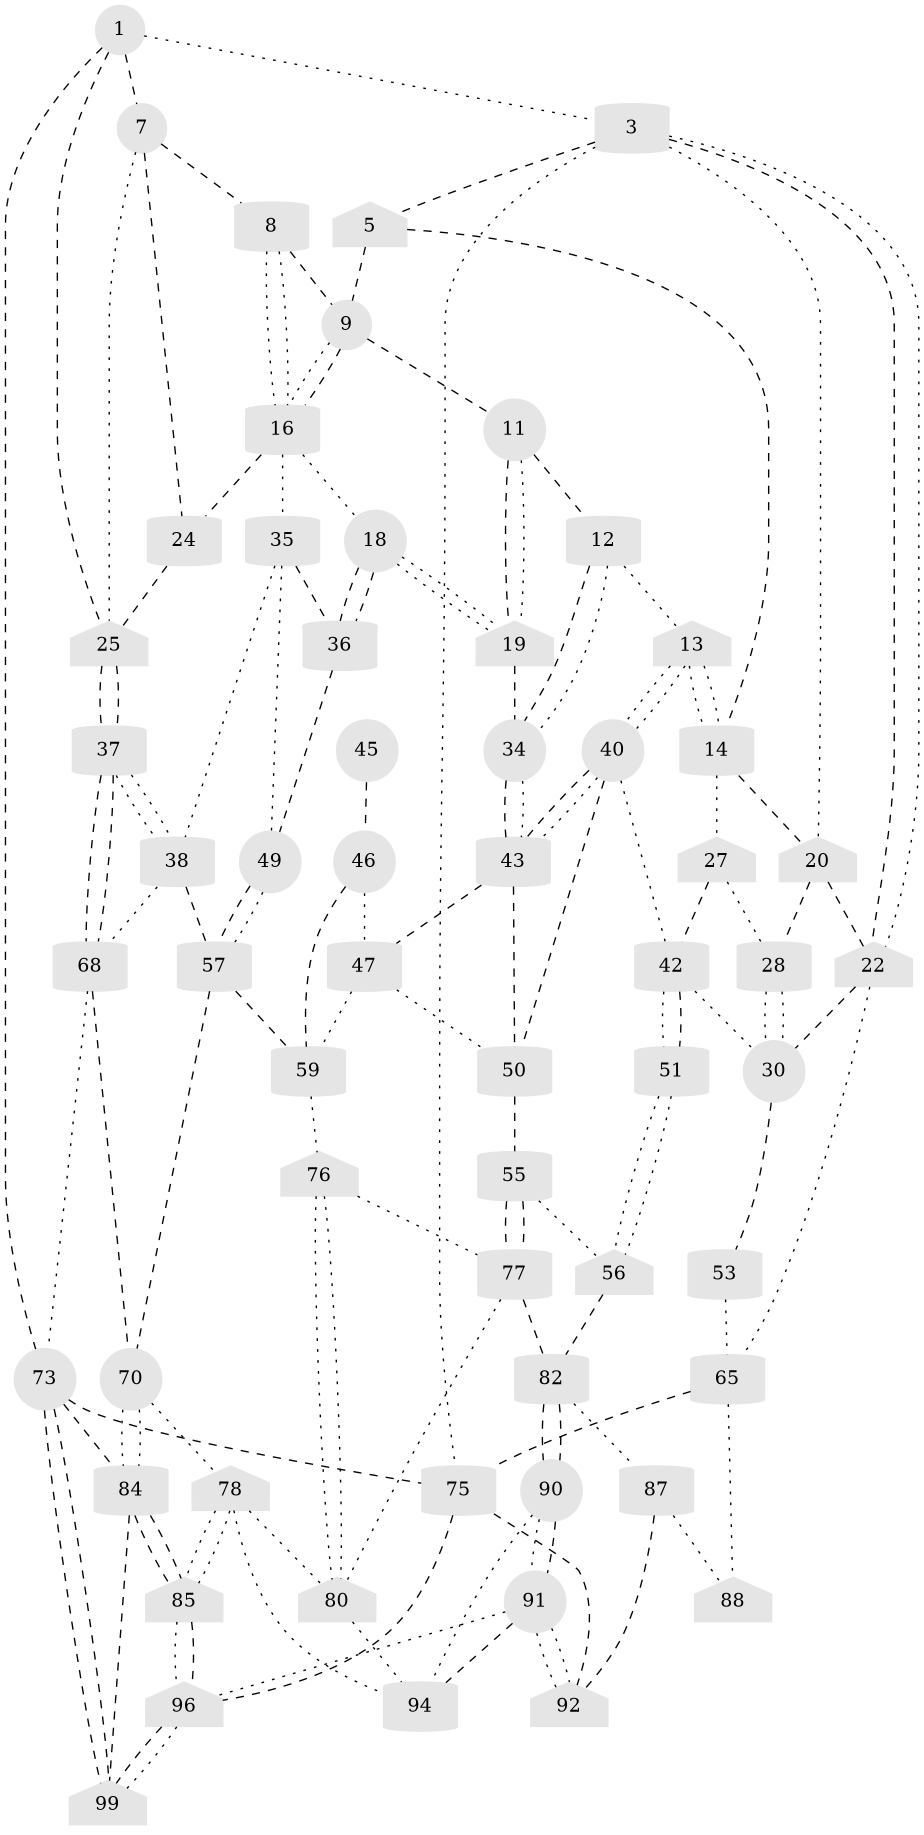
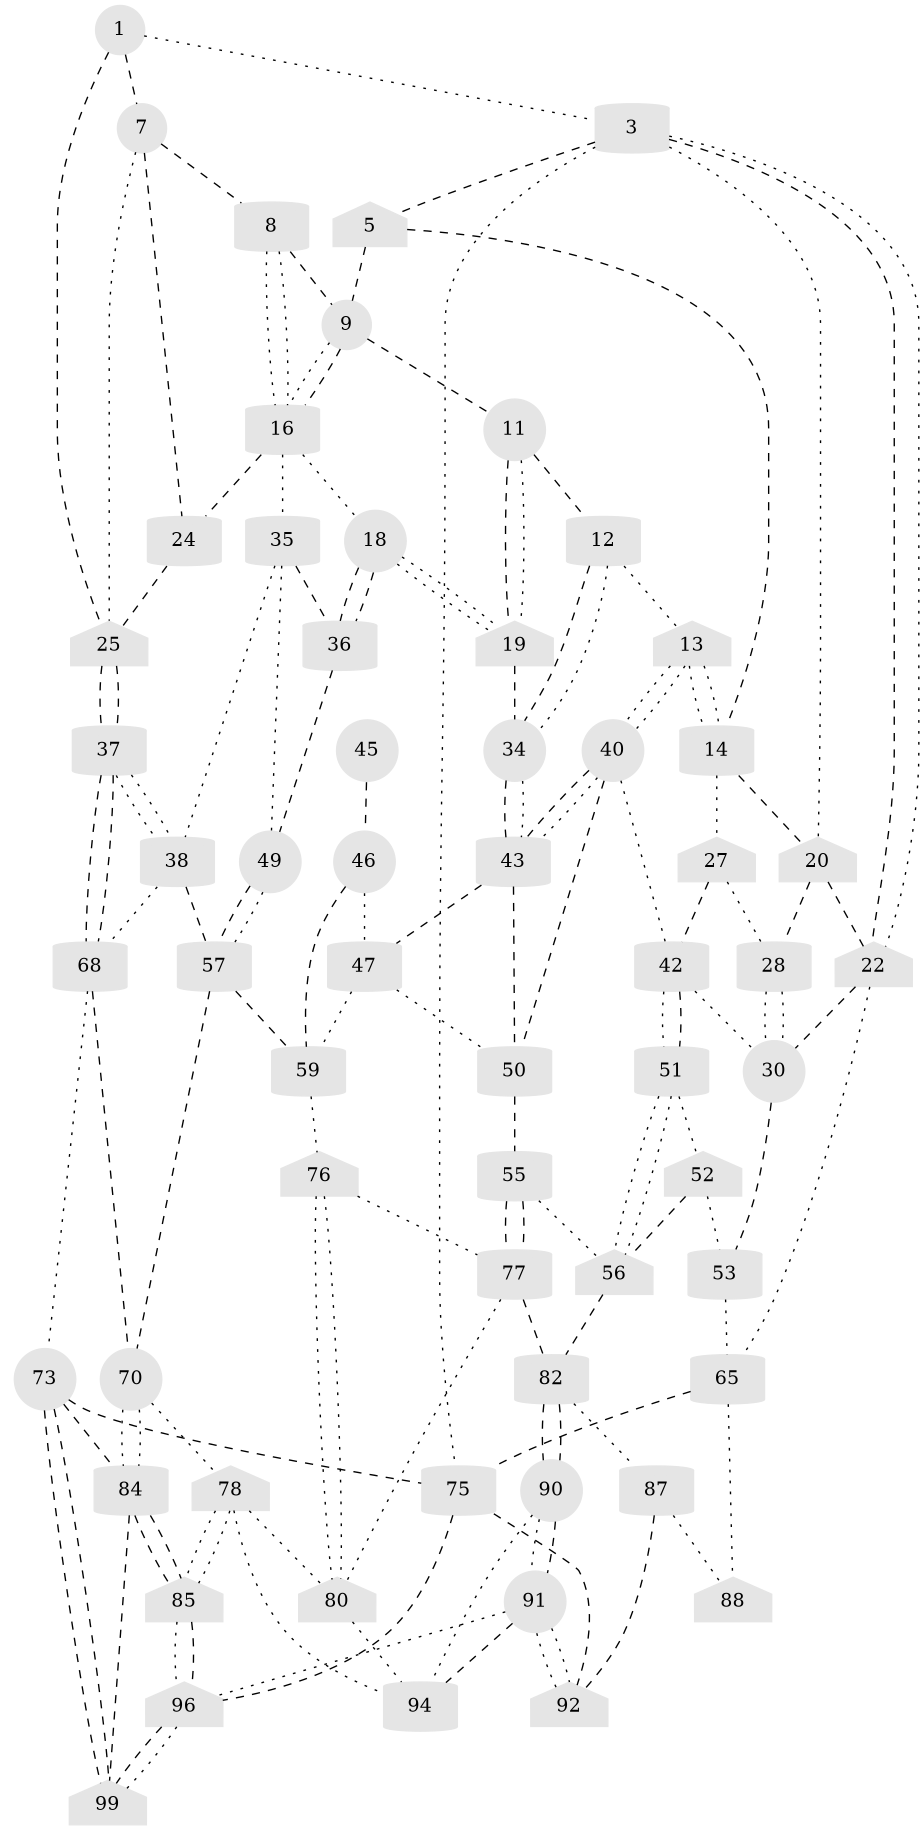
edge "1" -- "73": removed
node "52": added
